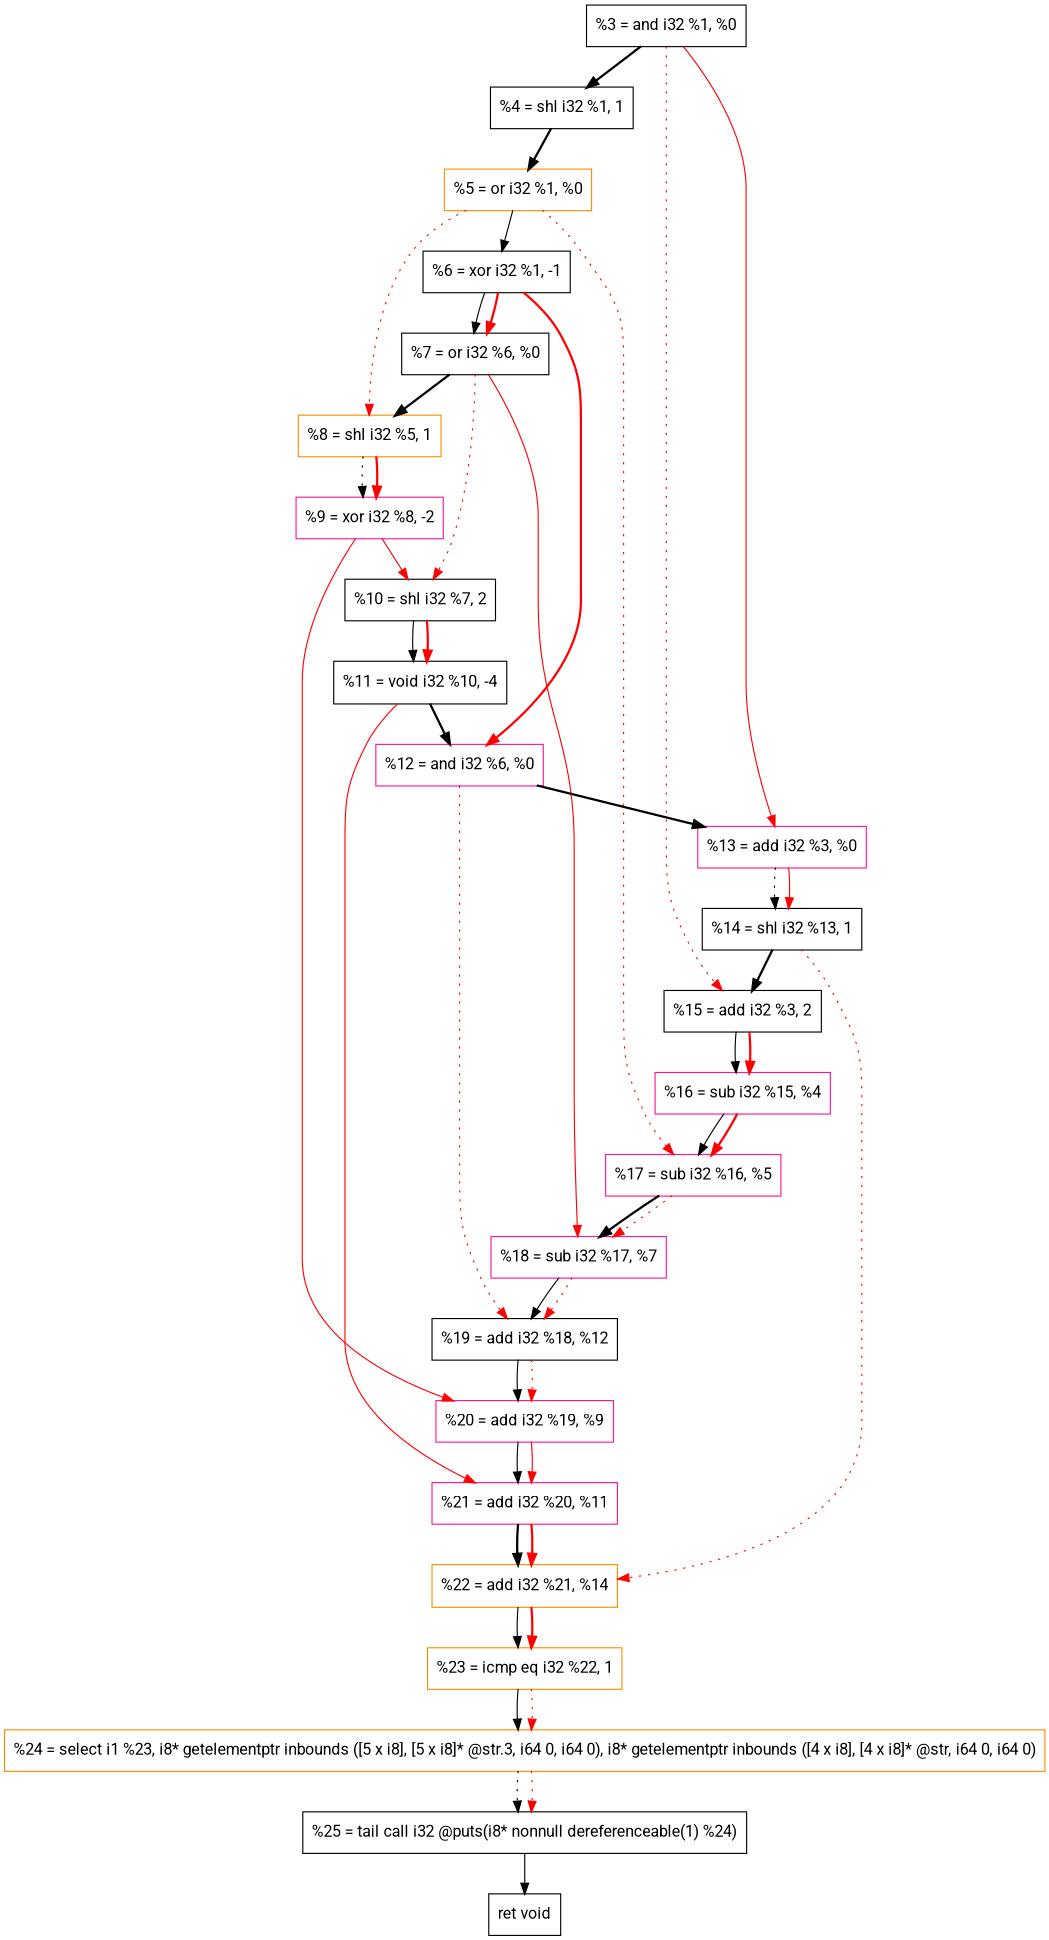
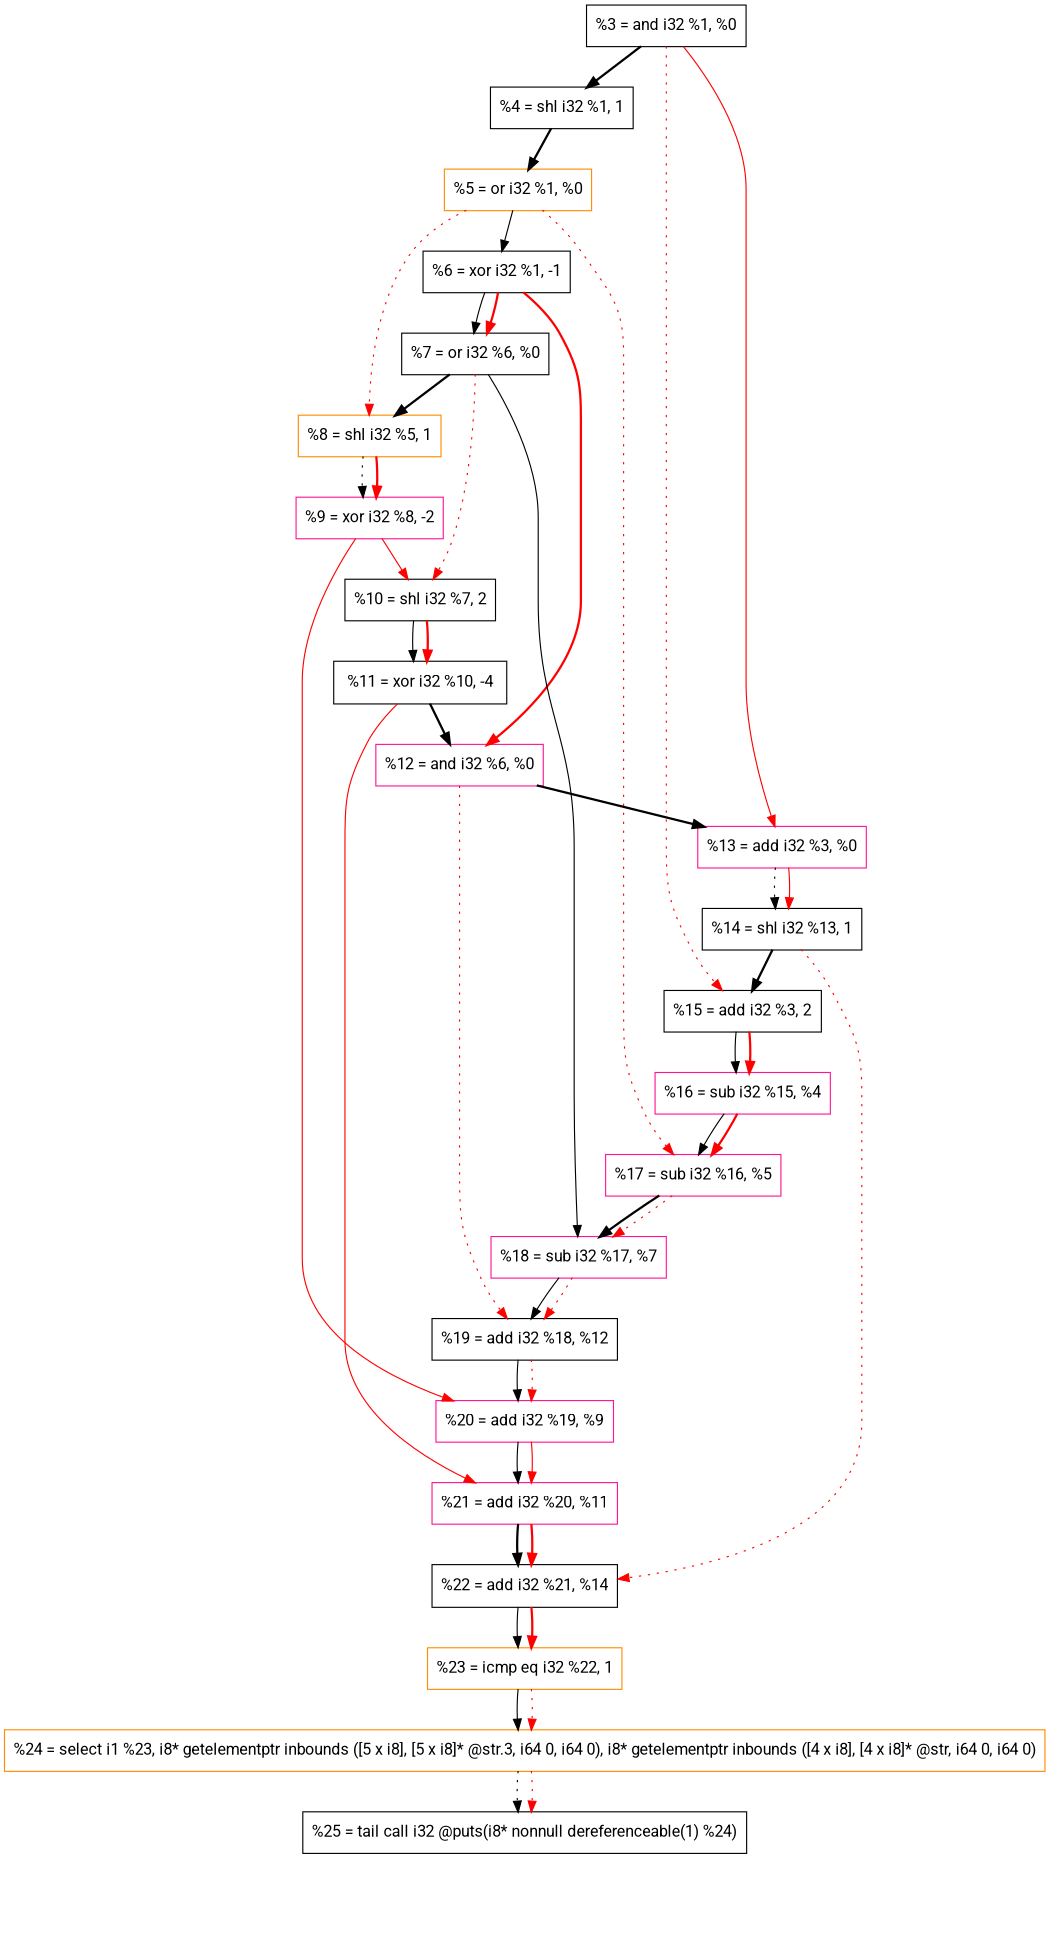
node "%11 = void i32 %10, -4": label "%11 = void i32 %10, -4" -> "%11 = xor i32 %10, -4"
edge "%7 = or i32 %6, %0" -> "%18 = sub i32 %17, %7": color red -> black
node "%22 = add i32 %21, %14": color darkorange -> black
node "ret void": removed
